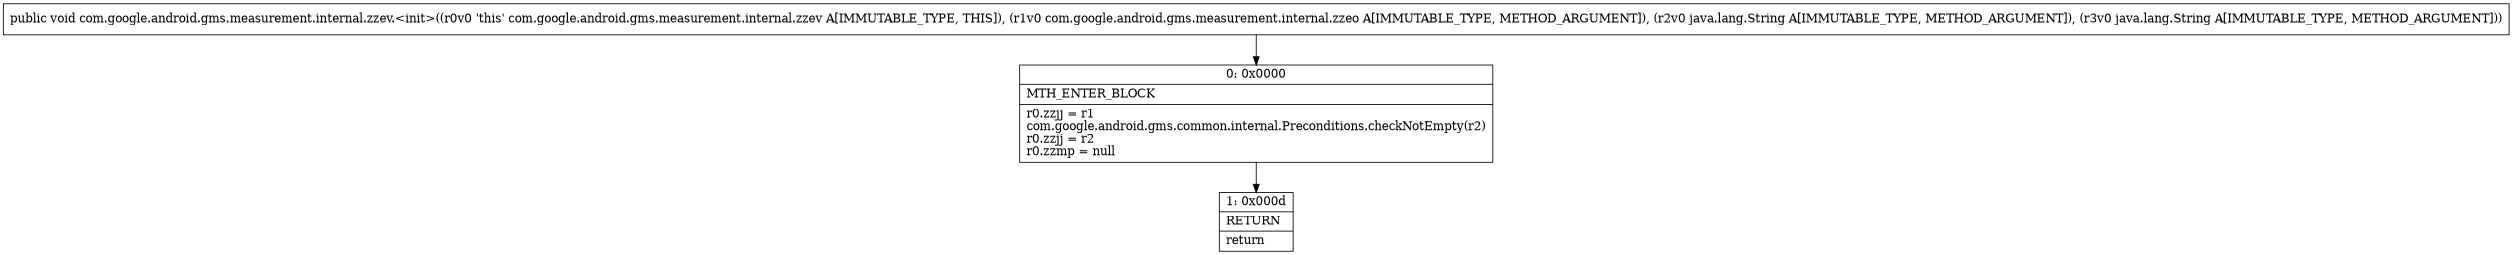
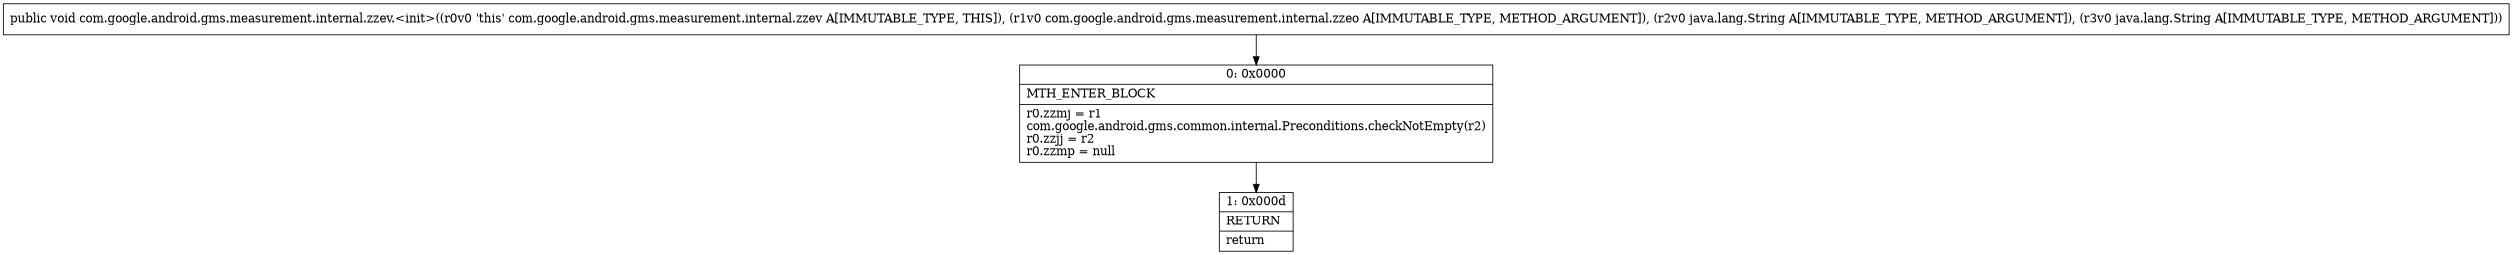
node "0: 0x0000": text "r0.zzjj = r1" -> "r0.zzmj = r1"
